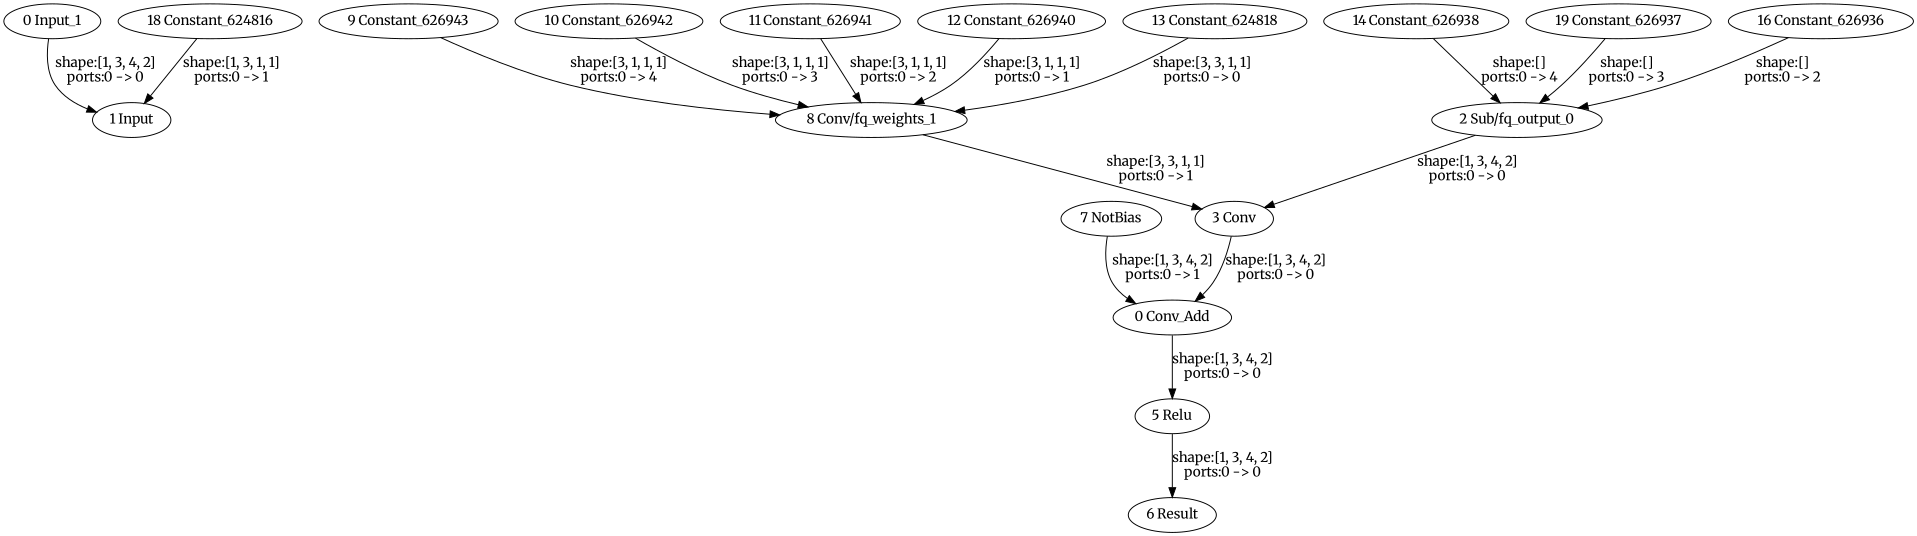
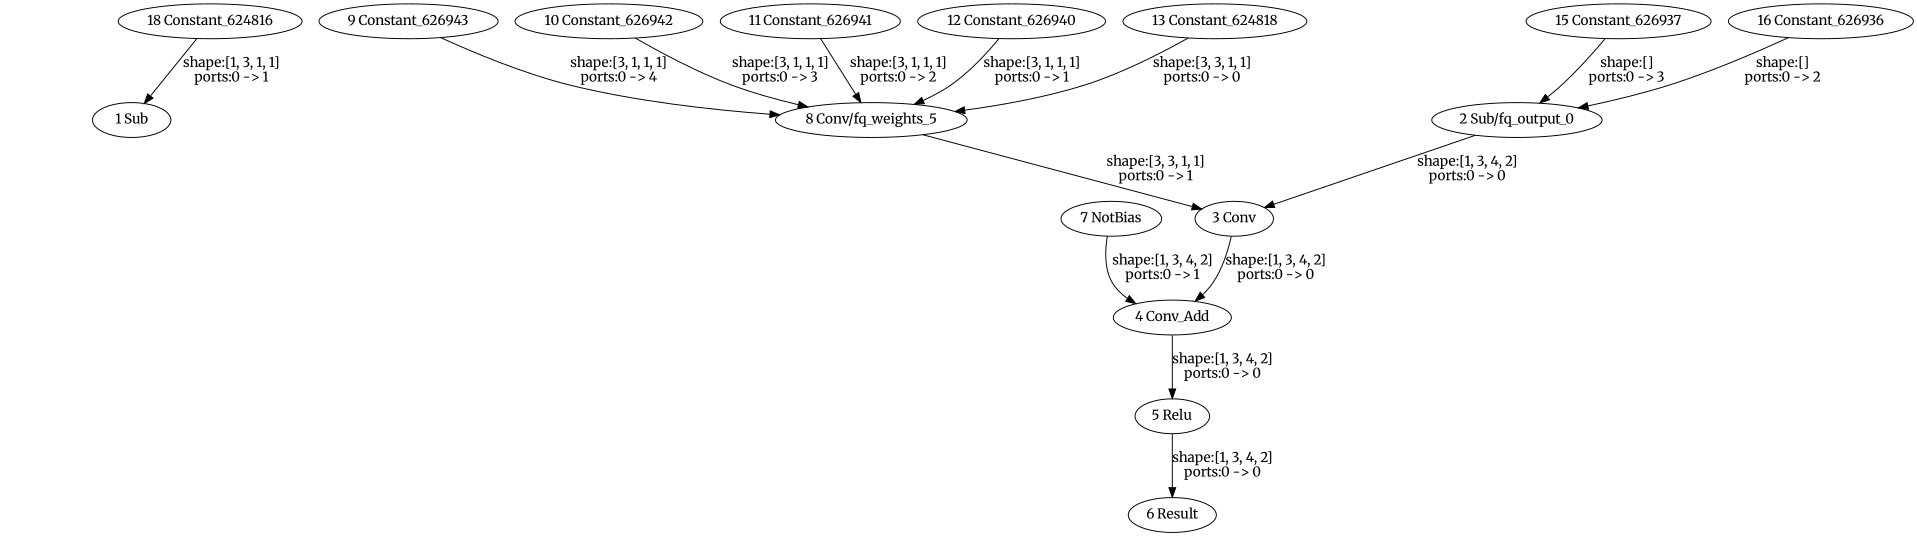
node "0 Input_1": removed
node "14 Constant_626938": removed
node "19 Constant_626937": label "19 Constant_626937" -> "15 Constant_626937"
node "1 Input": label "1 Input" -> "1 Sub"
node "8 Conv/fq_weights_1": label "8 Conv/fq_weights_1" -> "8 Conv/fq_weights_5"
node "0 Conv_Add": label "0 Conv_Add" -> "4 Conv_Add"
